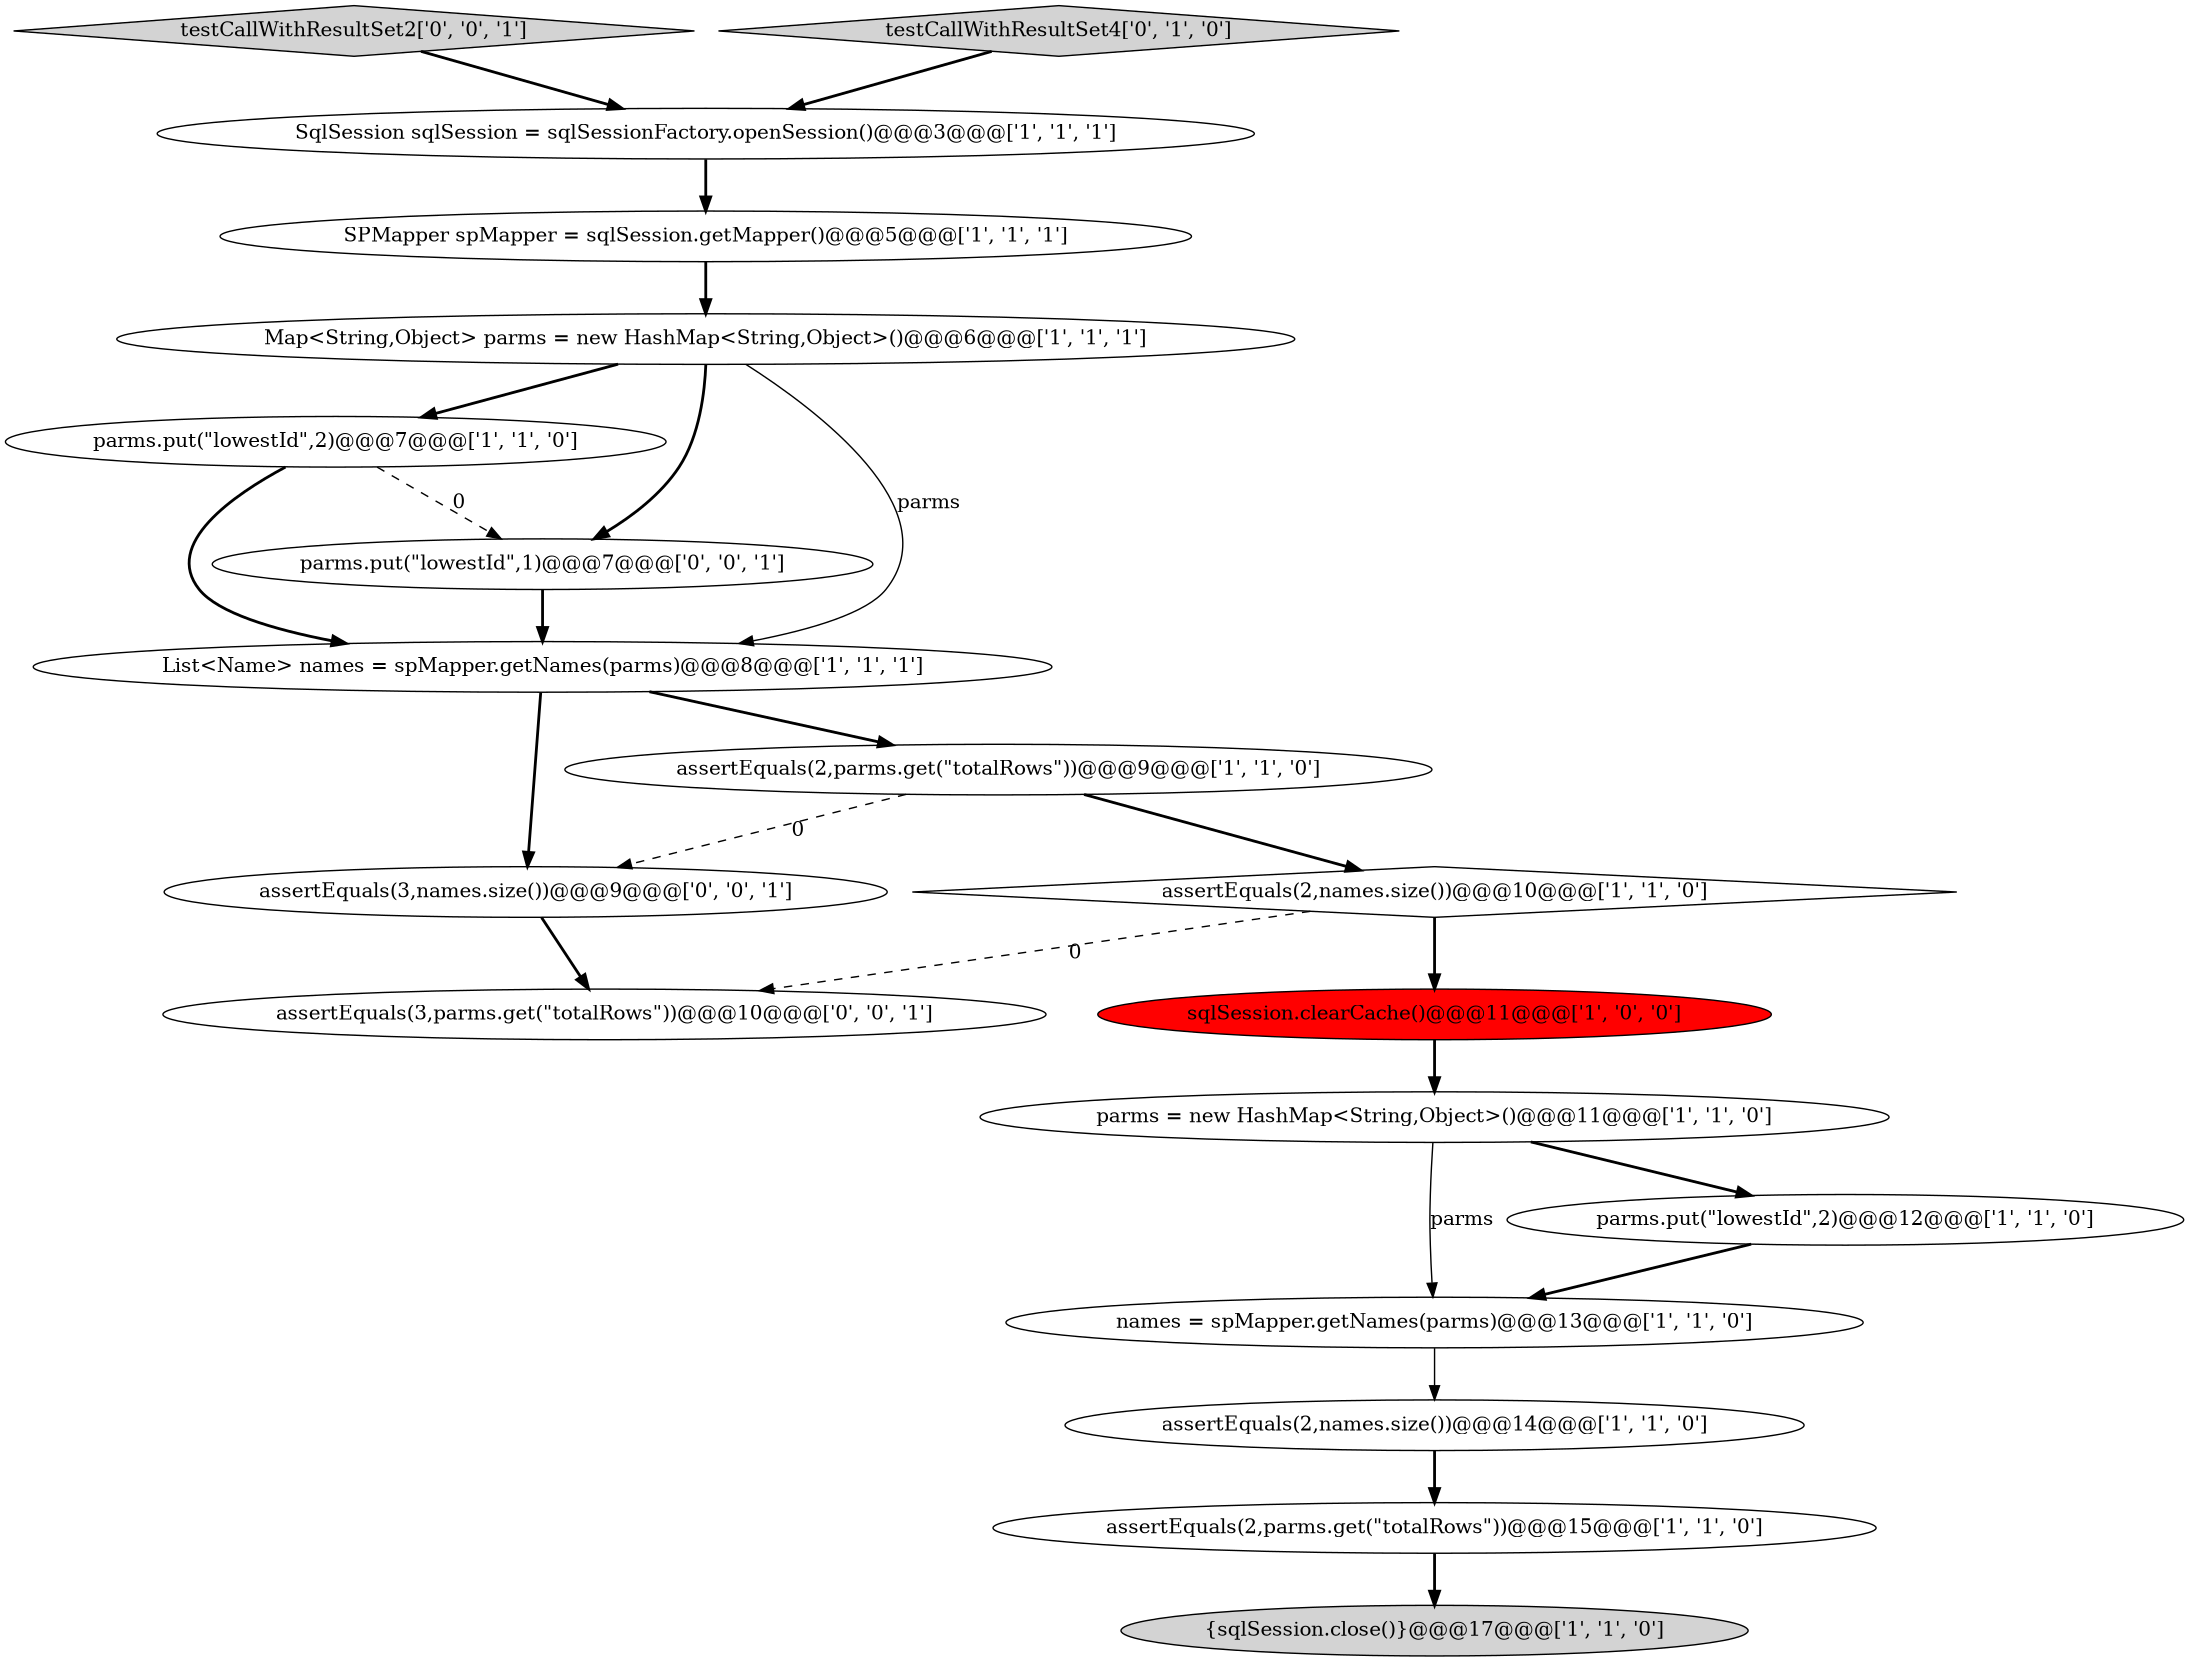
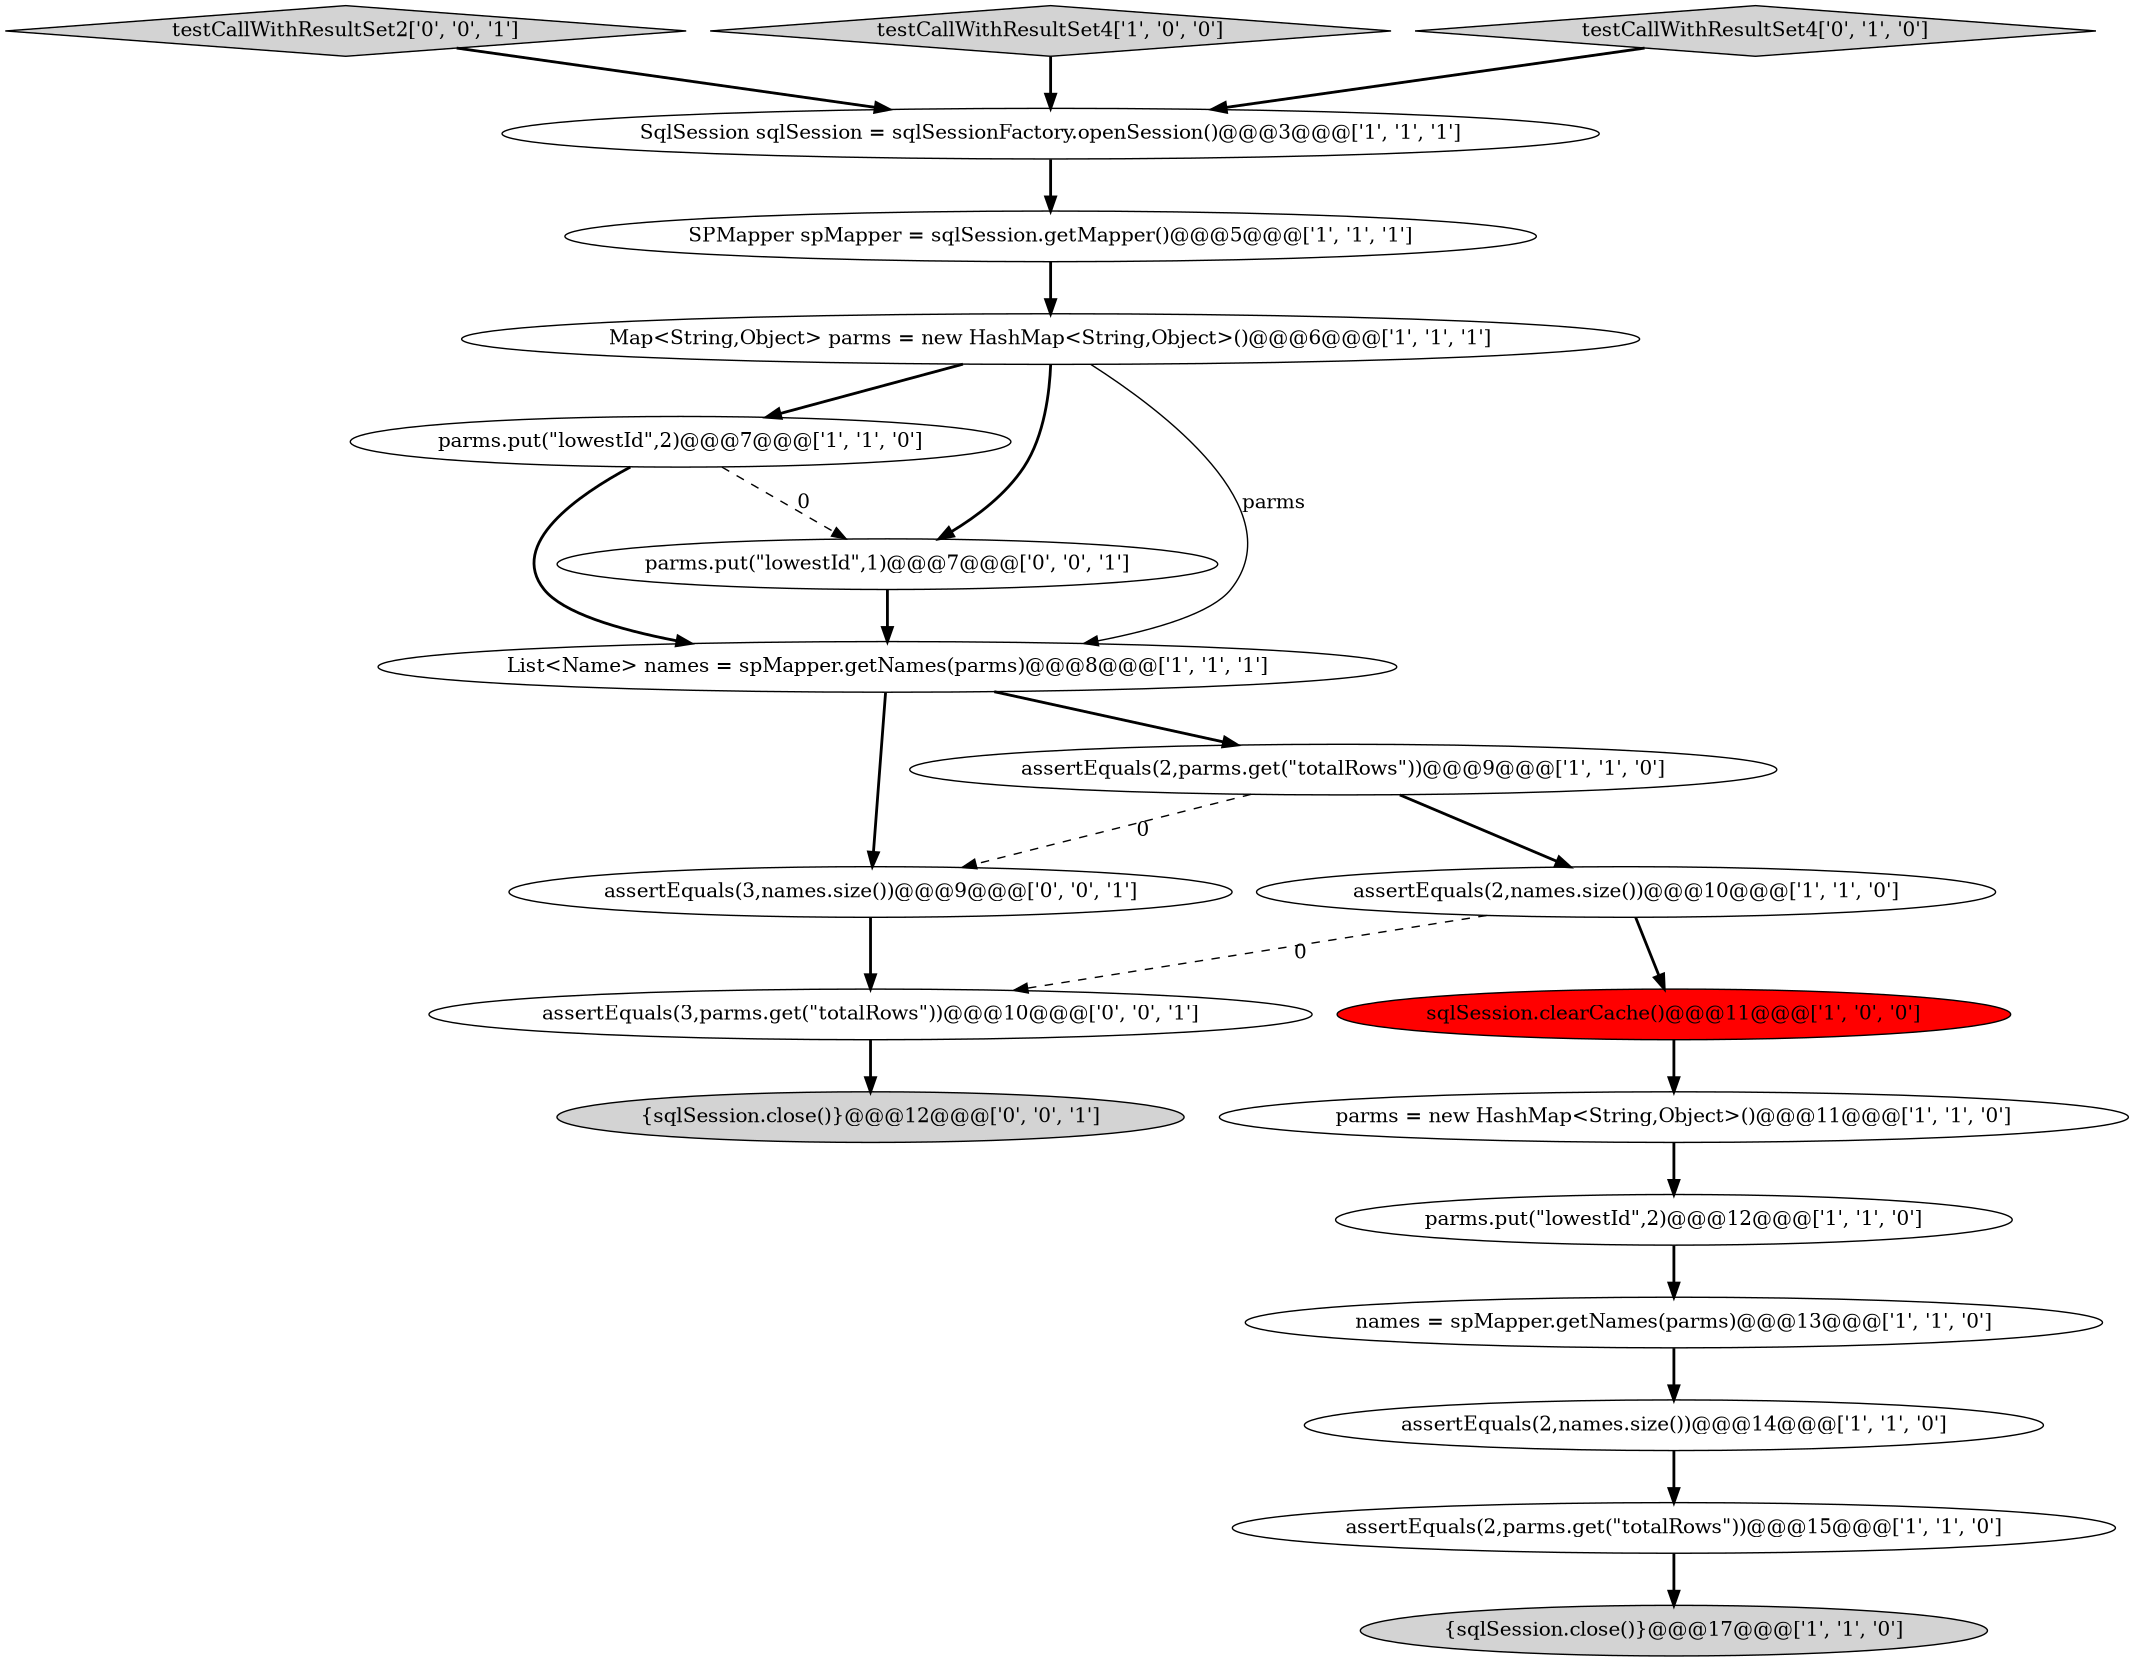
node "testCallWithResultSet4['1', '0', '0']": added
node "assertEquals(2,names.size())@@@10@@@['1', '1', '0']": shape diamond -> ellipse
node "{sqlSession.close()}@@@12@@@['0', '0', '1']": added
edge "parms = new HashMap<String,Object>()@@@11@@@['1', '1', '0']" -> "names = spMapper.getNames(parms)@@@13@@@['1', '1', '0']": removed, label "parms"
edge "names = spMapper.getNames(parms)@@@13@@@['1', '1', '0']" -> "assertEquals(2,names.size())@@@14@@@['1', '1', '0']": style solid -> bold
